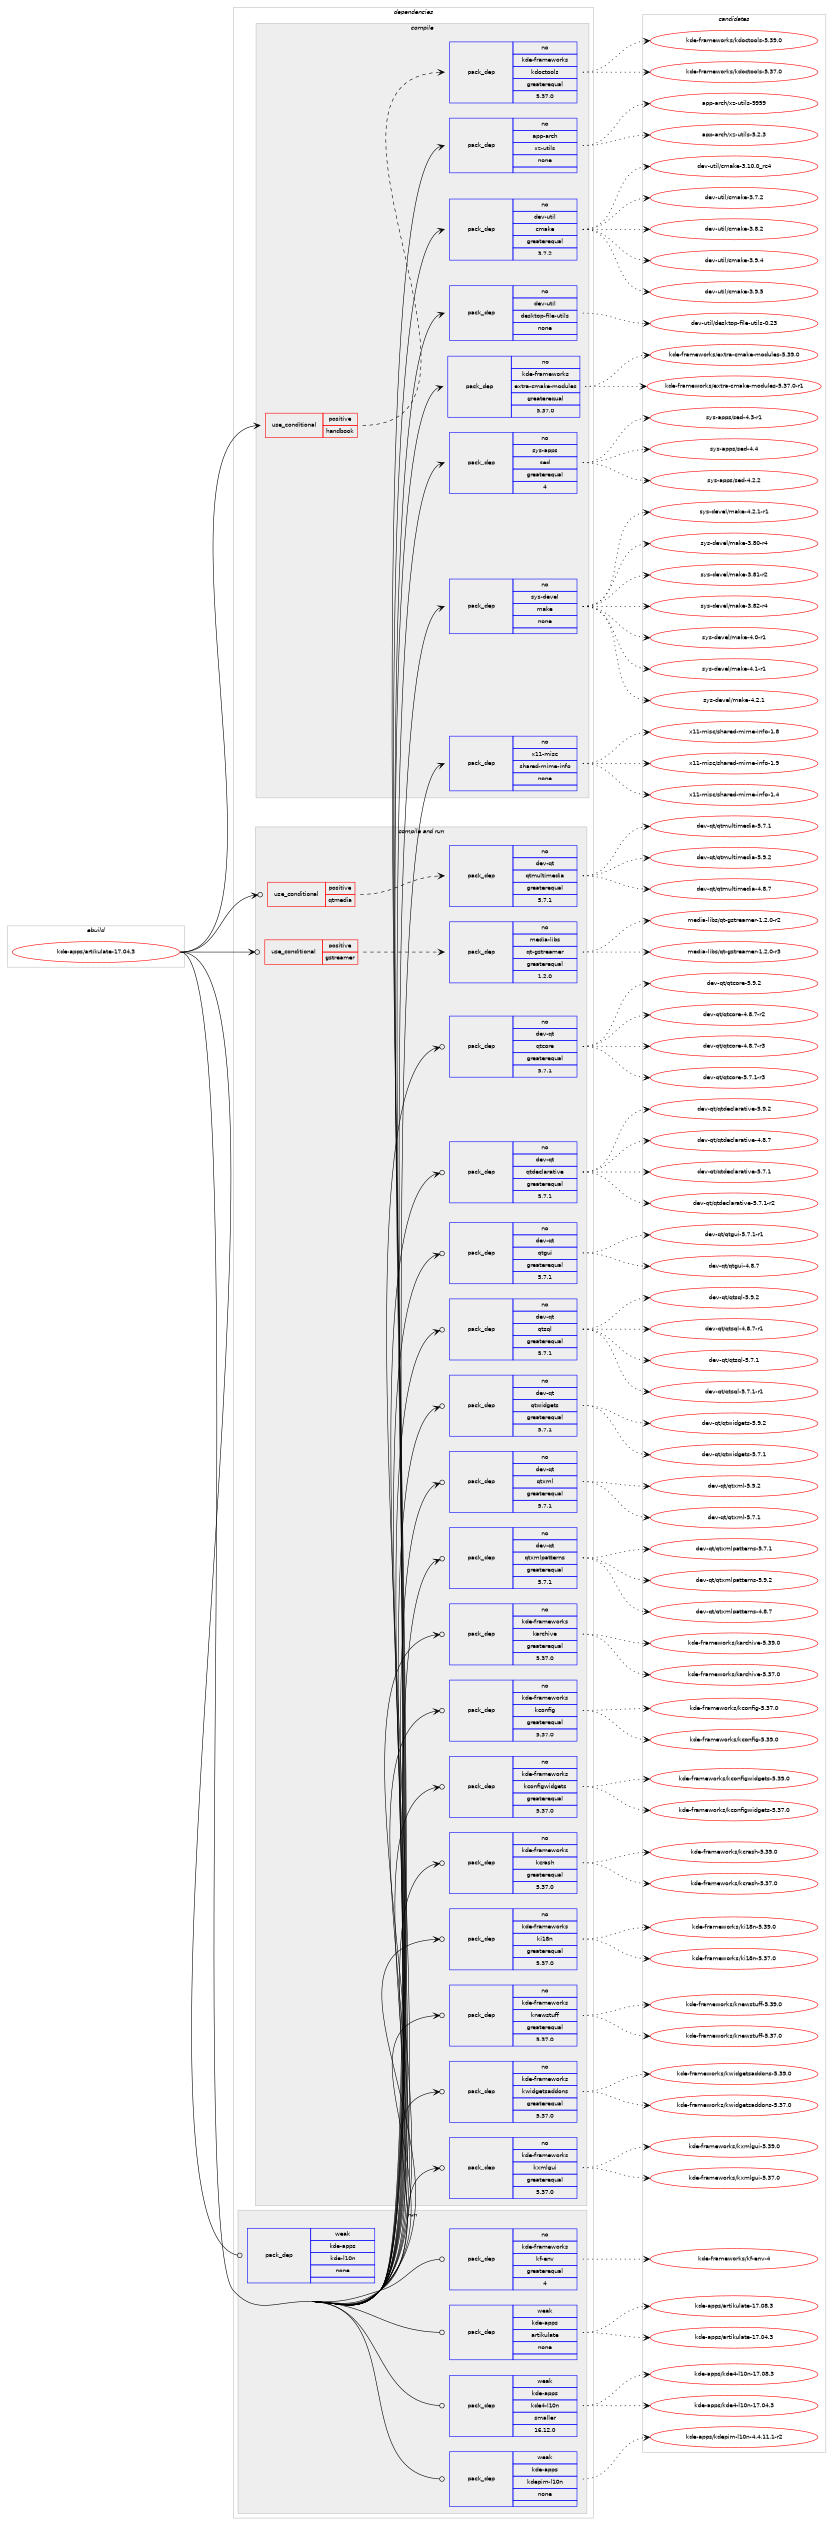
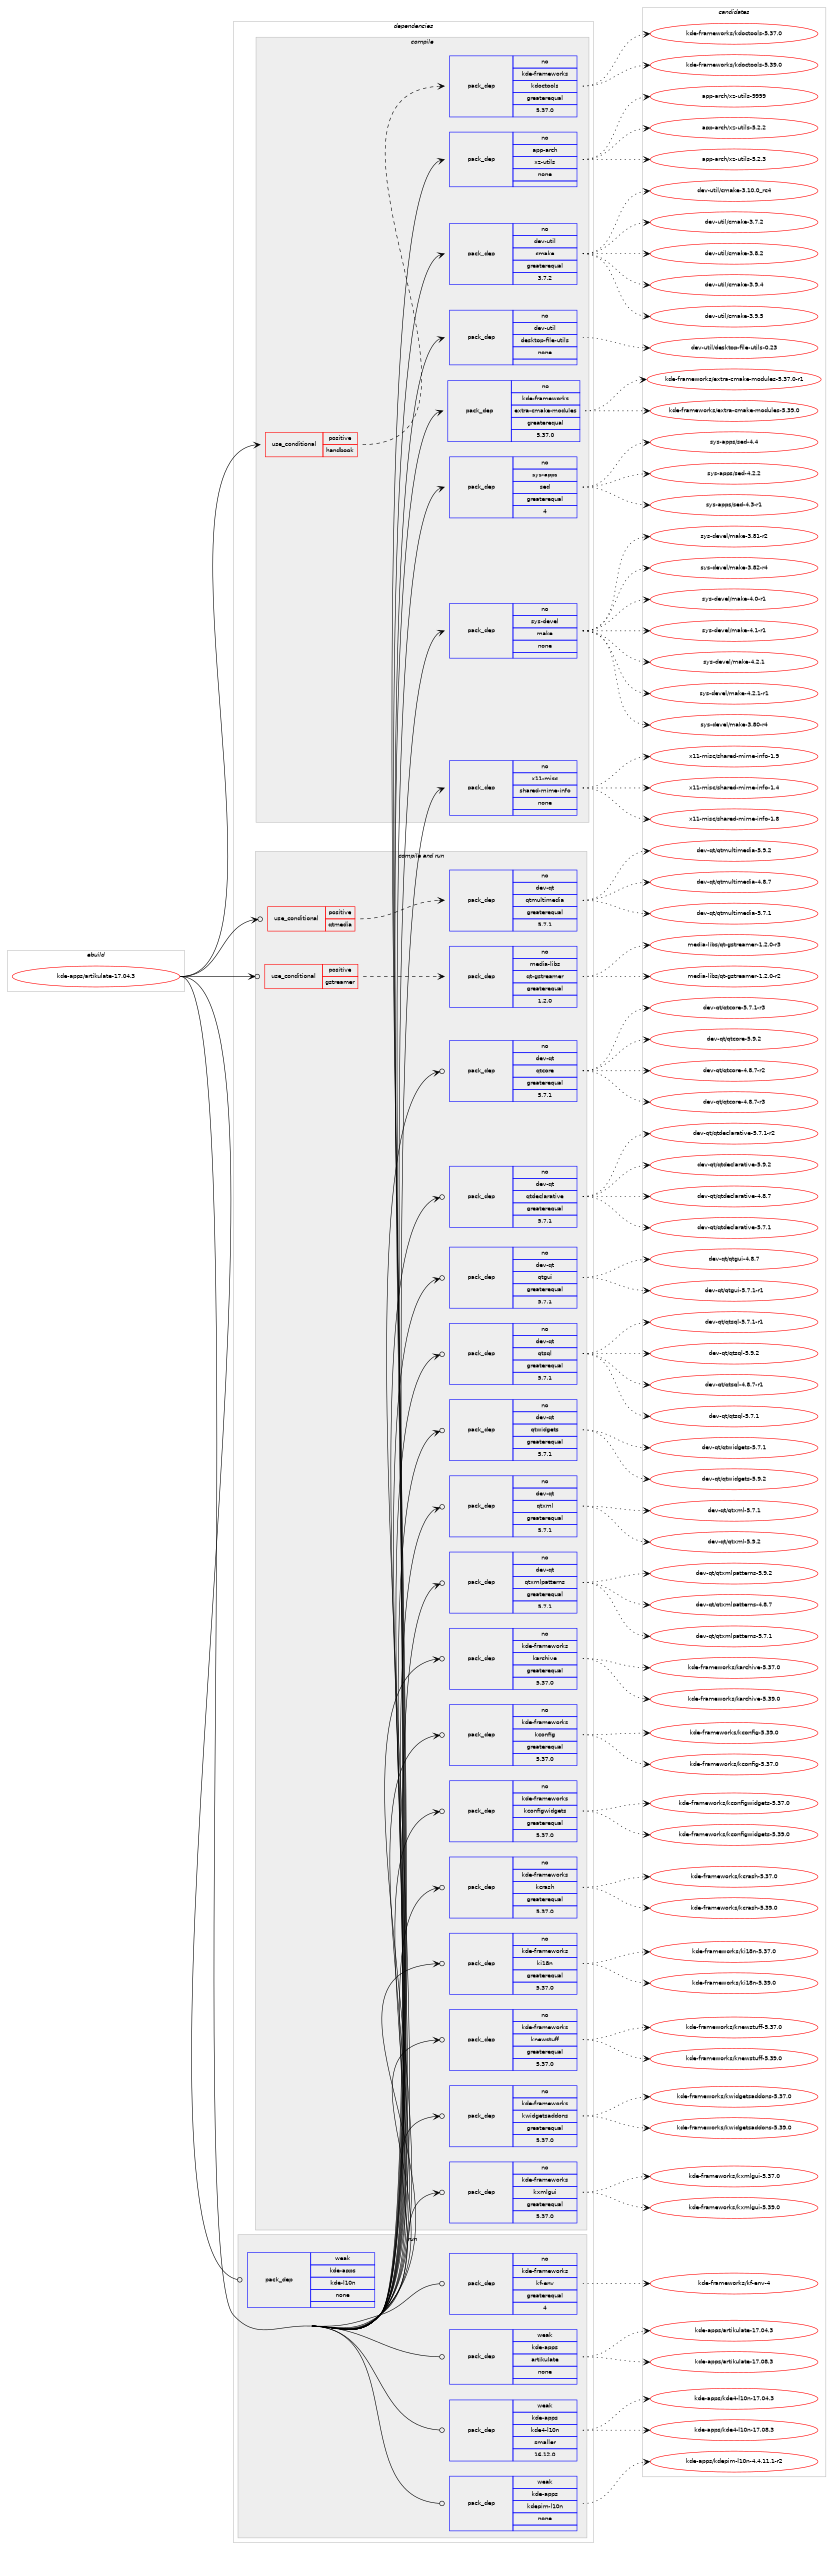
node "app-arch/xz-utils-5.2.2": added
